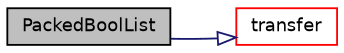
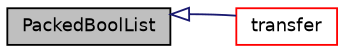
edge "PackedBoolList" -> "transfer": reversed
